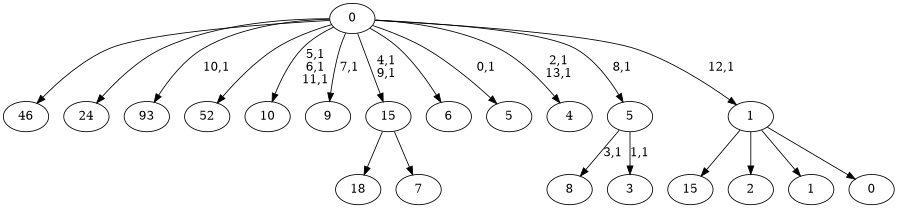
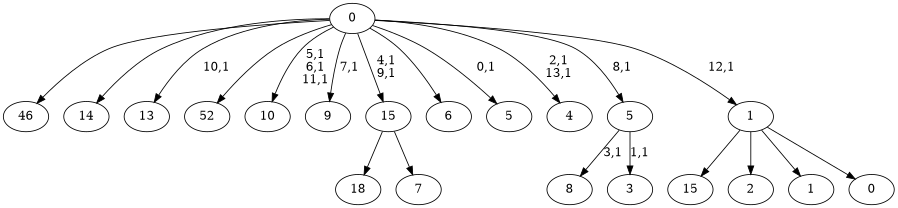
node "24": label "24" -> "14"
node "93": label "93" -> "13"
